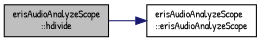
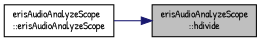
edge "erisAudioAnalyzeScope ::hdivide" -> "erisAudioAnalyzeScope ::erisAudioAnalyzeScope": reversed
